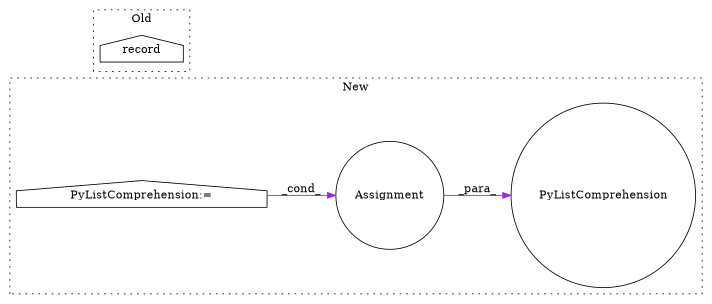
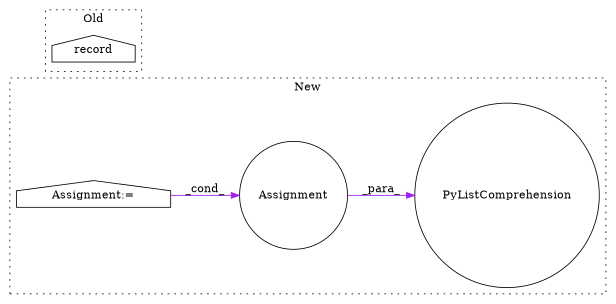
node "PyListComprehension:=": label "PyListComprehension:=" -> "Assignment:="
